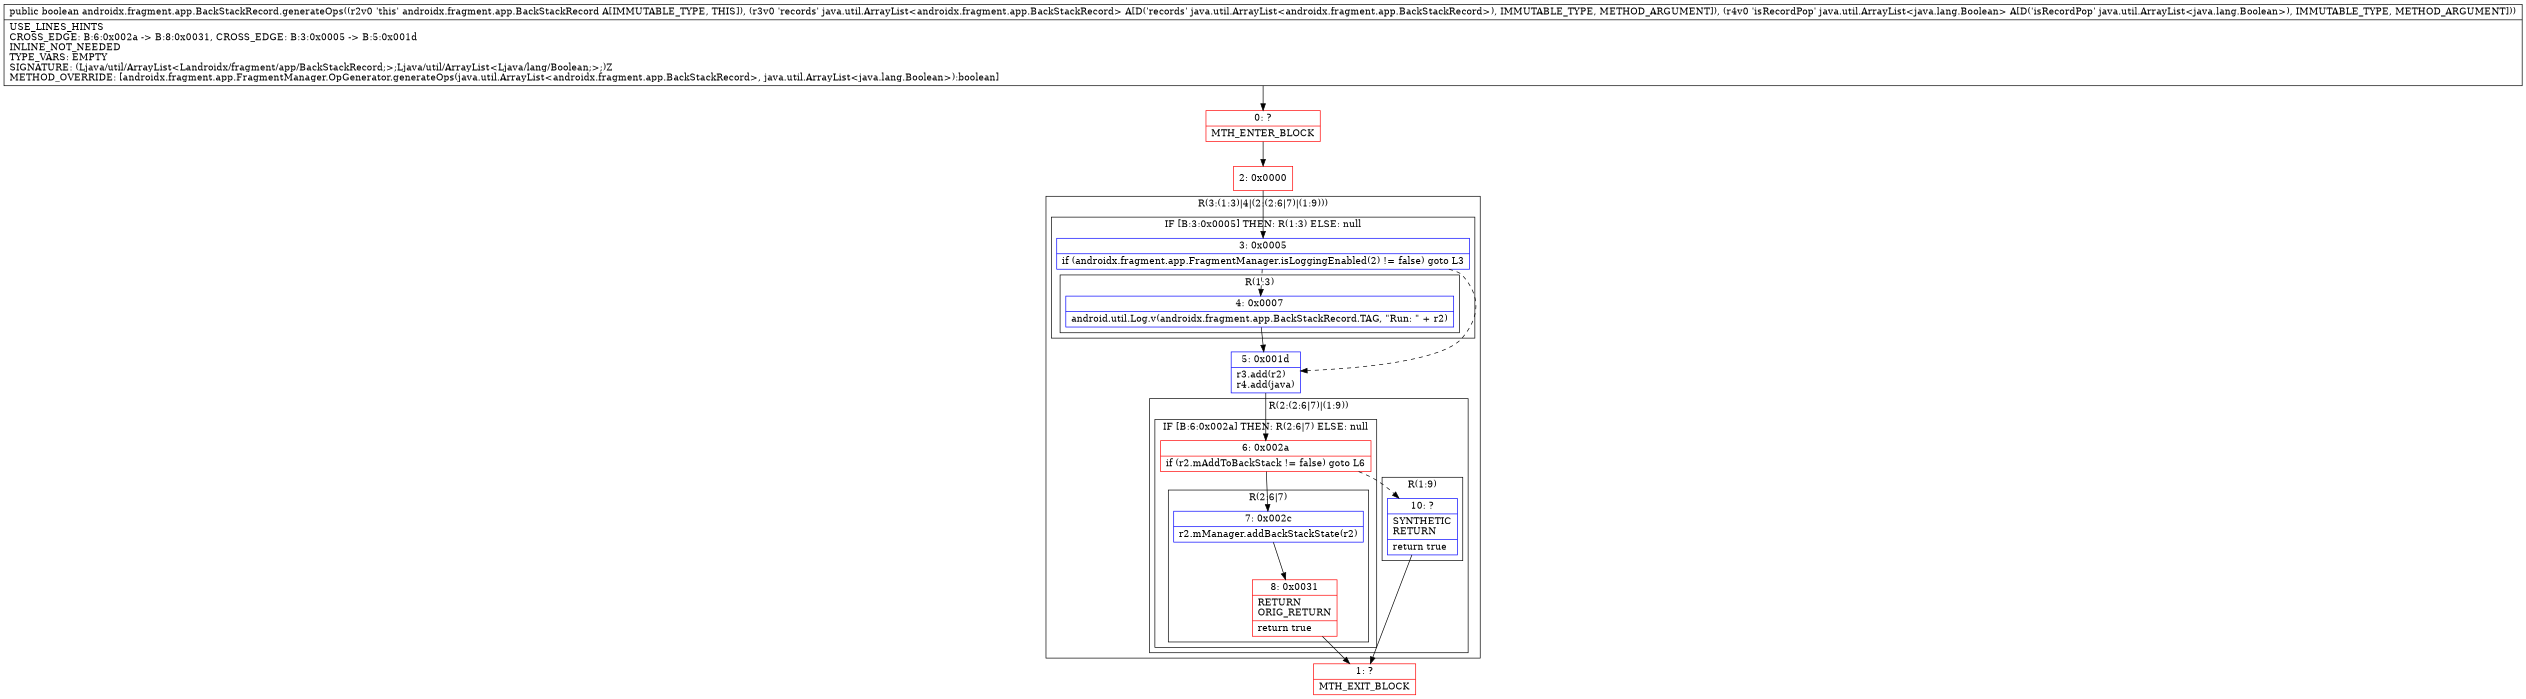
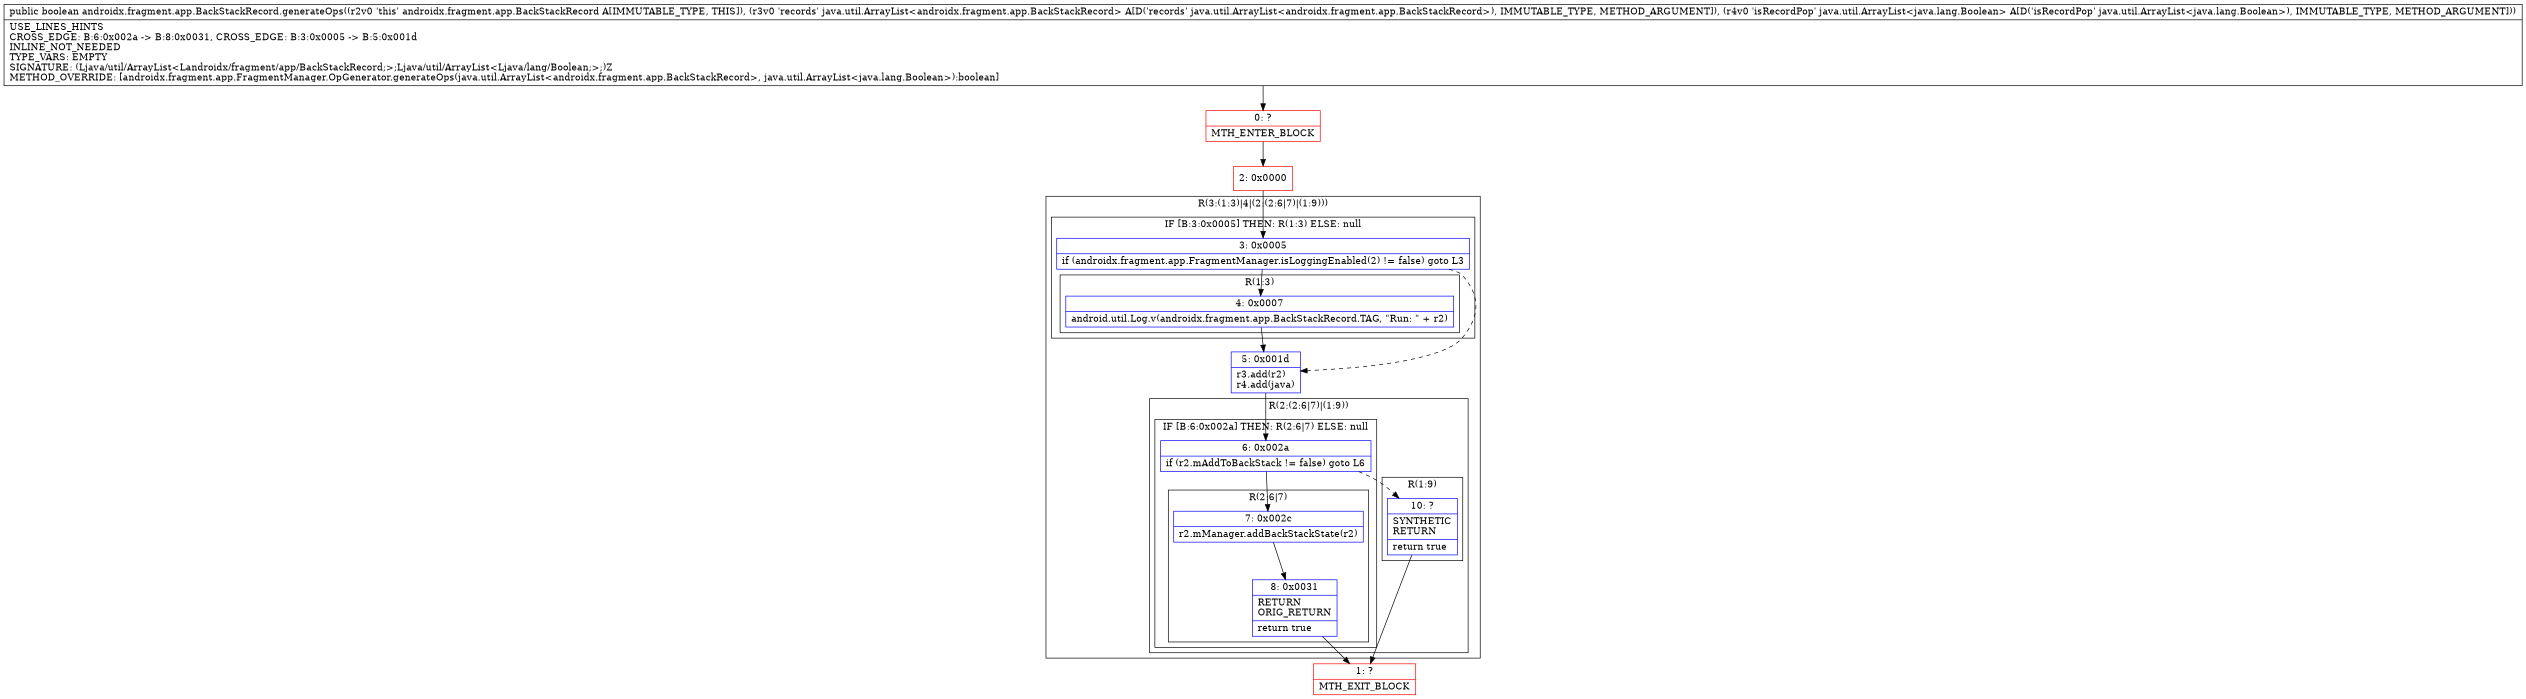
edge "3: 0x0005" -> "4: 0x0007": style dashed -> solid
node "6: 0x002a": color red -> blue
node "8: 0x0031": color red -> blue
